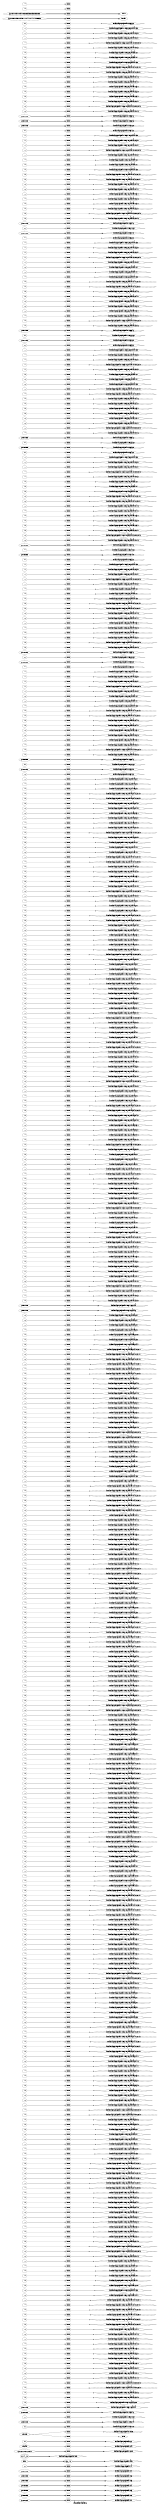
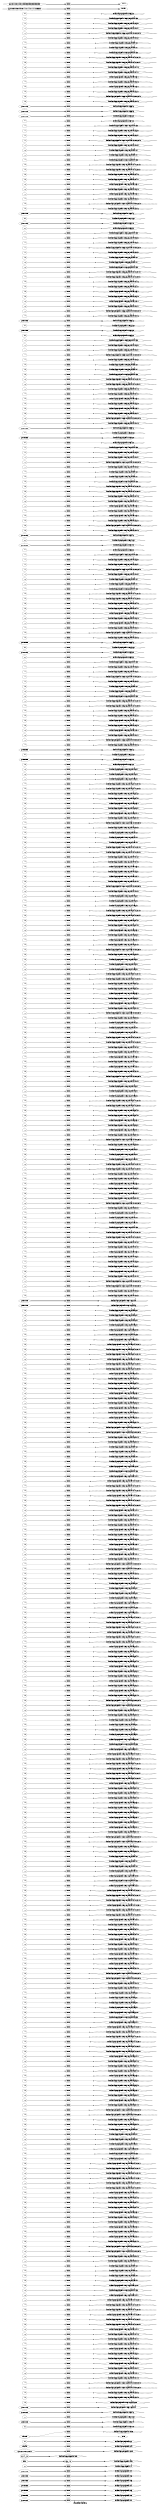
node "boothmul_8x8_signed_1.step1.mysub.fa7._i3.i1": added
node "boothmul_8x8_signed_1.step1.myadd.fa5._i4.or2_0.i0": added
